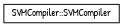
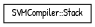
node "SVMCompiler::SVMCompiler": label "SVMCompiler::SVMCompiler" -> "SVMCompiler::Stack"
